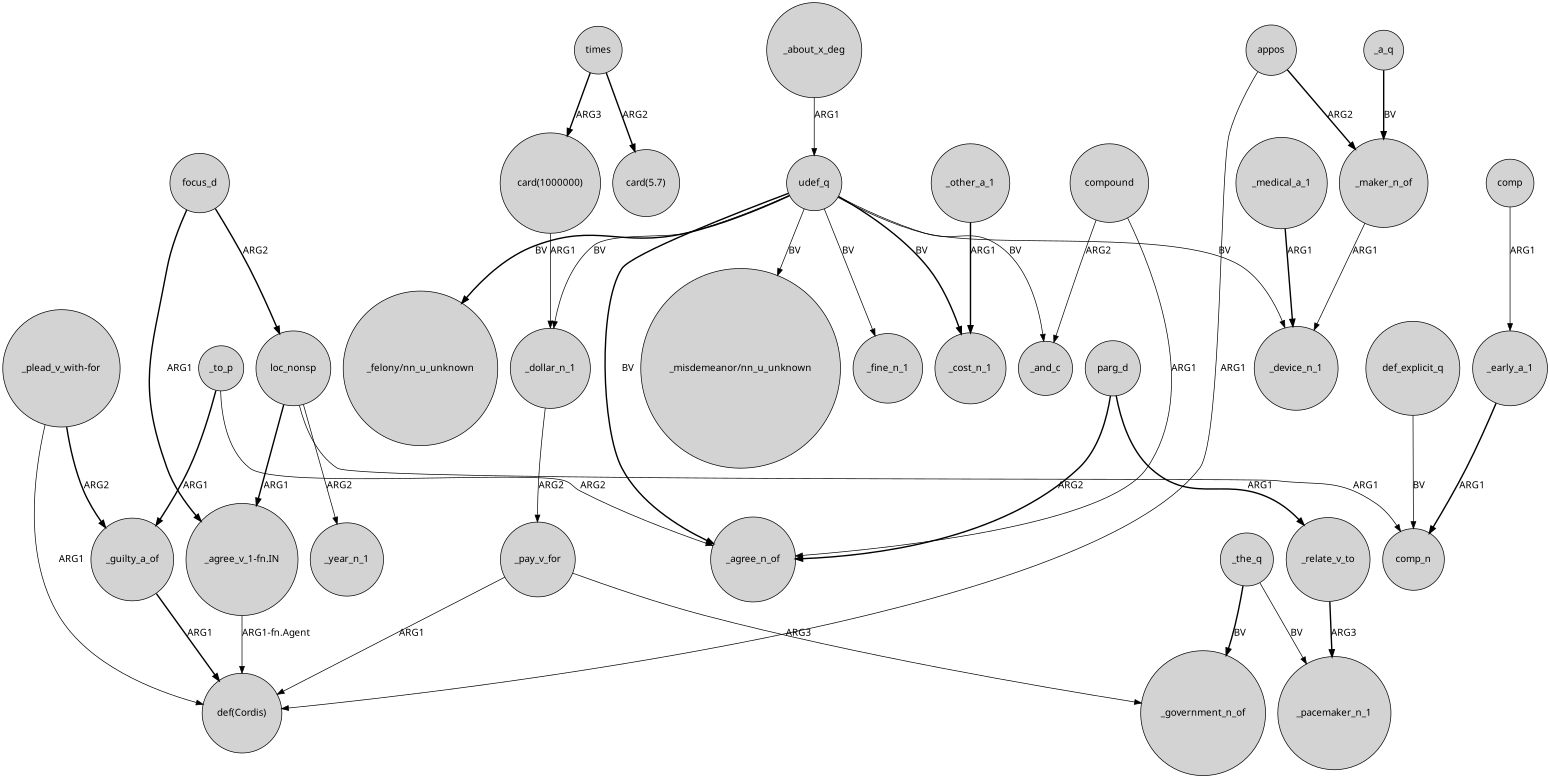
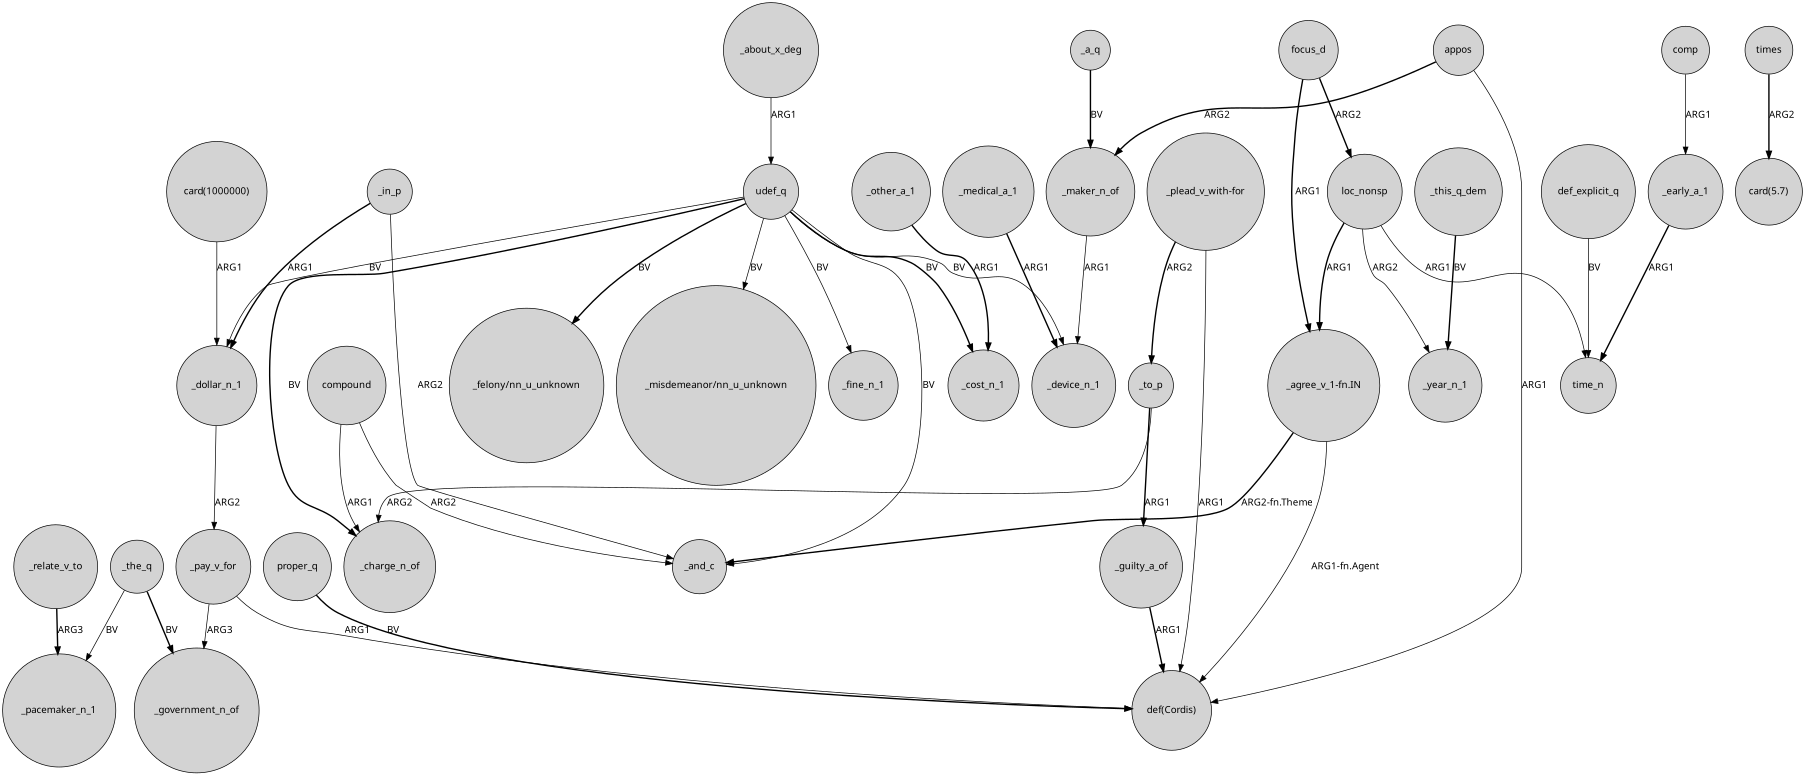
edge "times" -> "card(1000000)": removed, label "ARG3"
node "_in_p": added
node "_this_q_dem": added
node "parg_d": removed
edge "_plead_v_with-for" -> "_guilty_a_of": now "_plead_v_with-for" -> "_to_p"
edge "_agree_v_1-fn.IN" -> "_and_c": added, label "ARG2-fn.Theme"
node "_agree_n_of": label "_agree_n_of" -> "_charge_n_of"
node "comp_n": label "comp_n" -> "time_n"
node "proper_q": added
